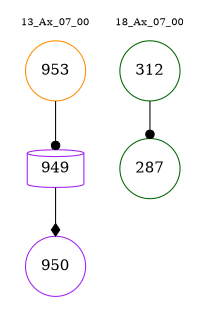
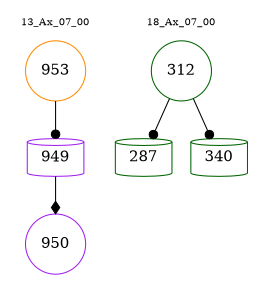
node "340": added
node "287": shape circle -> cylinder
